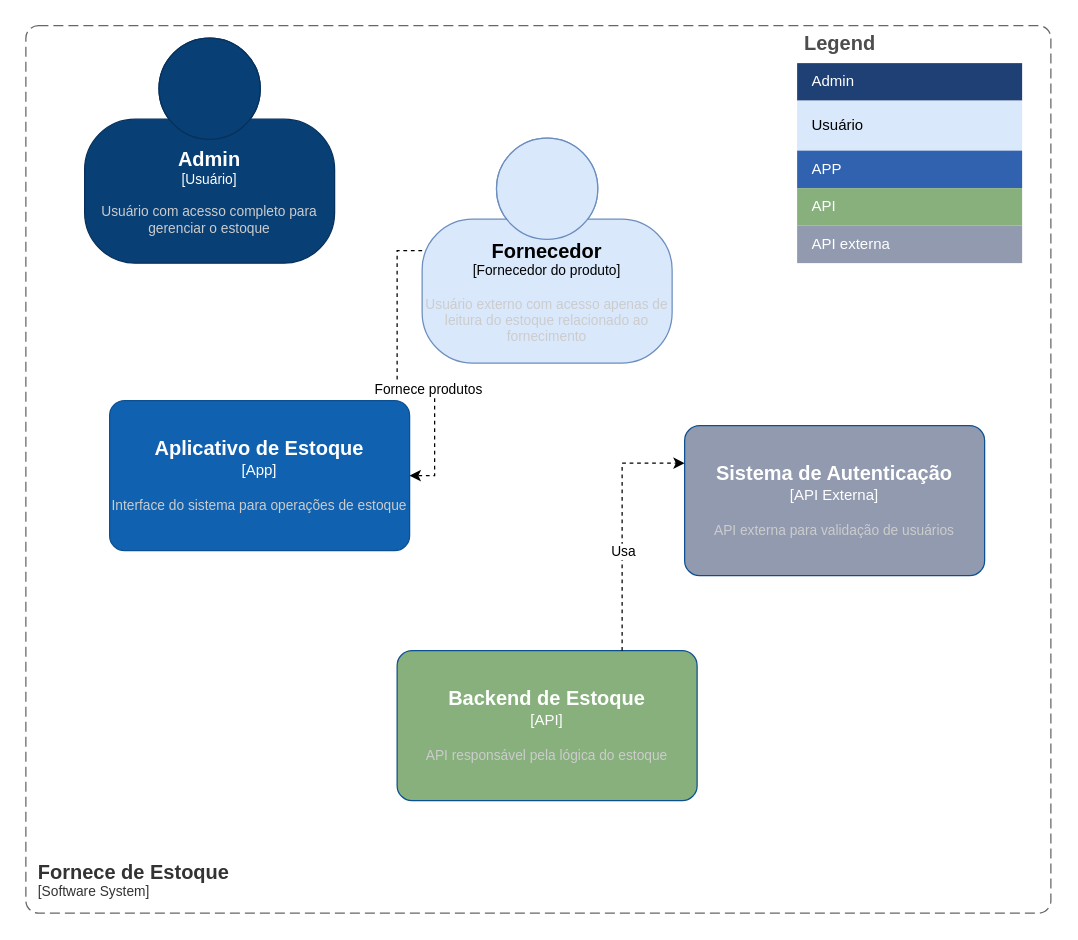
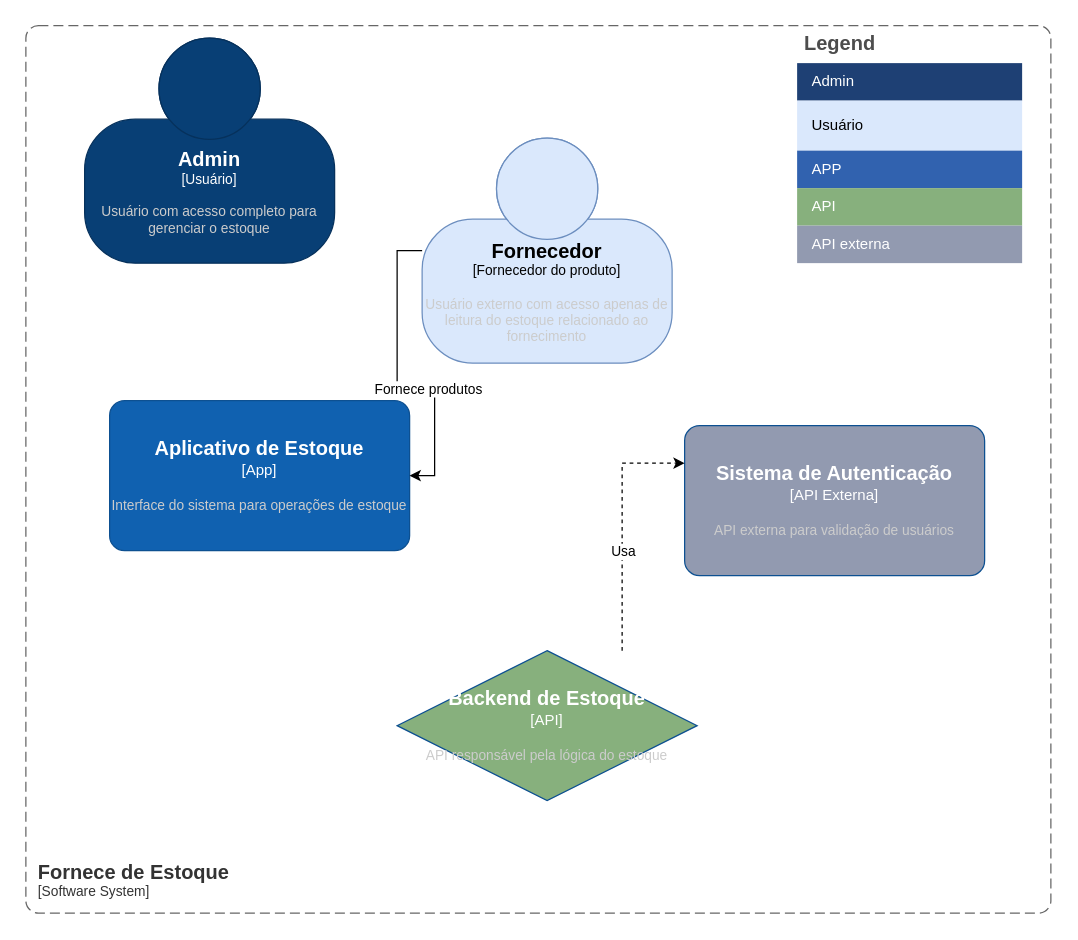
edge "Fornecedor [Fornecedor do produto] Usuário externo com acesso apenas de leitura do estoque relacionado ao fornecimento" -> "Aplicativo de Estoque [App] Interface do sistema para operações de estoque": style dashed -> solid
node "Backend de Estoque [API] API responsável pela lógica do estoque": shape rounded rectangle -> diamond
